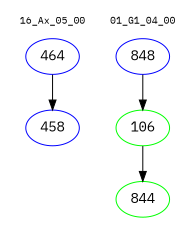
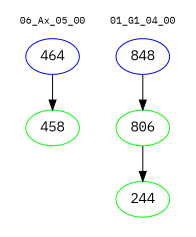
cluster "16_Ax_05_00": label "16_Ax_05_00" -> "06_Ax_05_00"
node "458": color blue -> green
node "106": label "106" -> "806"
node "844": label "844" -> "244"
